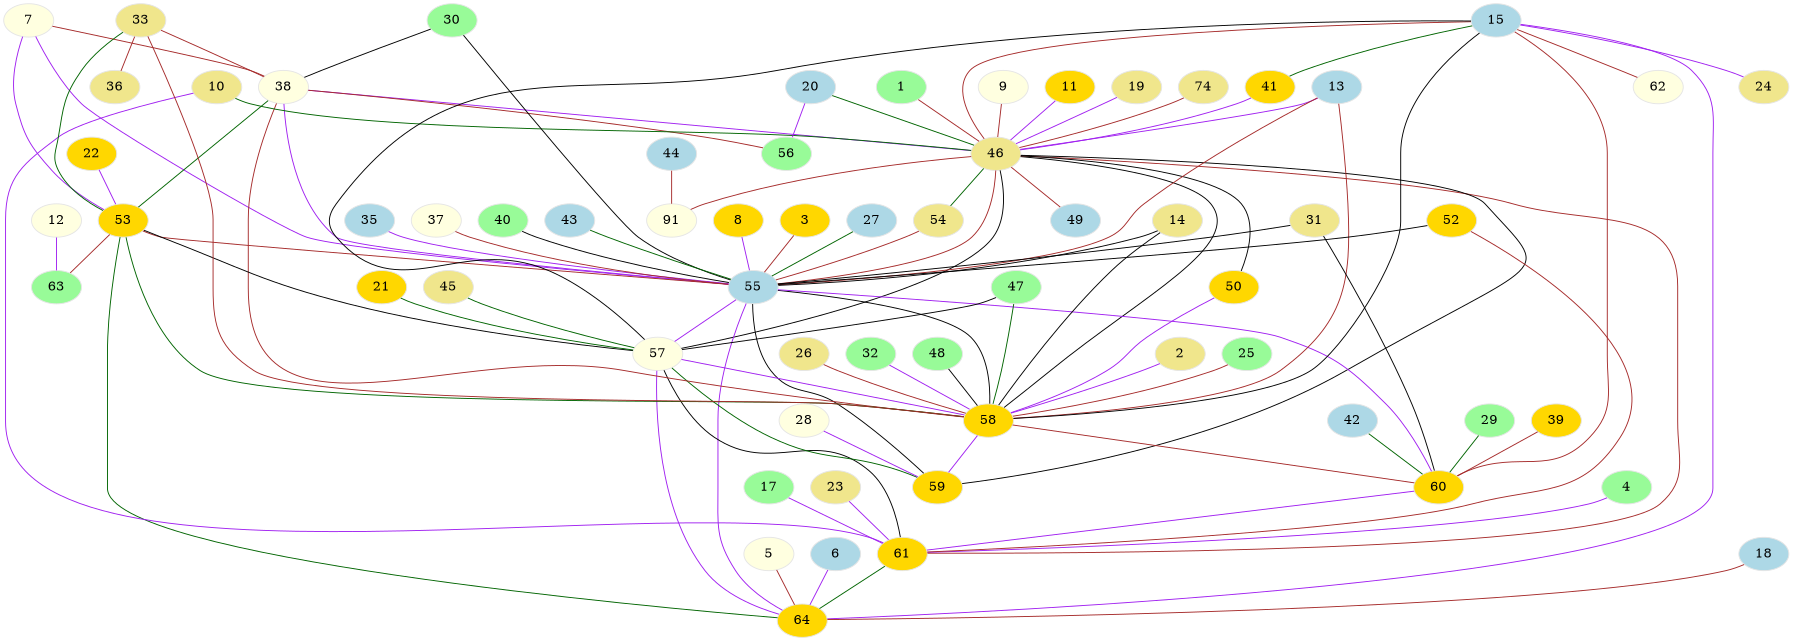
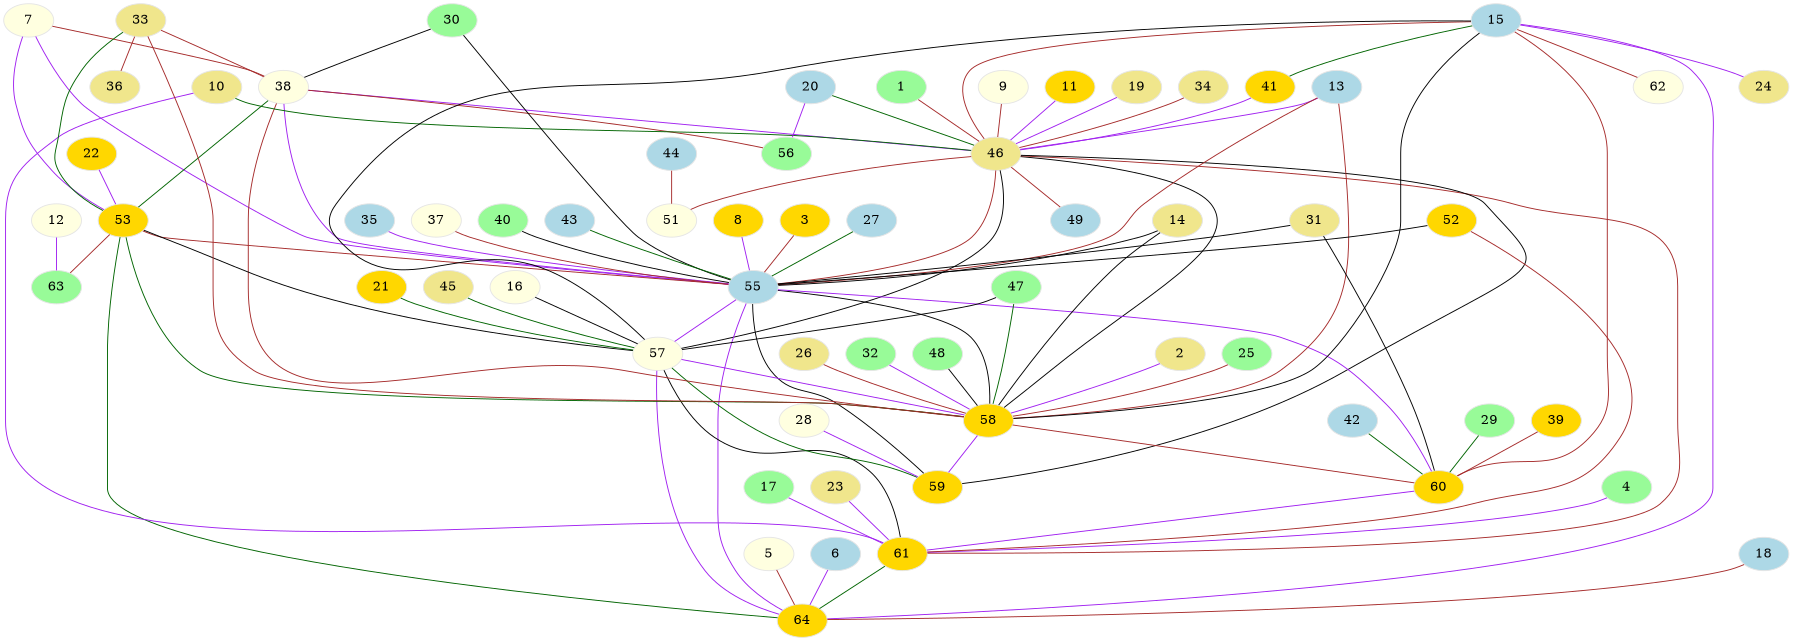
node "74": label "74" -> "34"
node "91": label "91" -> "51"
node "54": removed
node "16": added
node "50": removed
